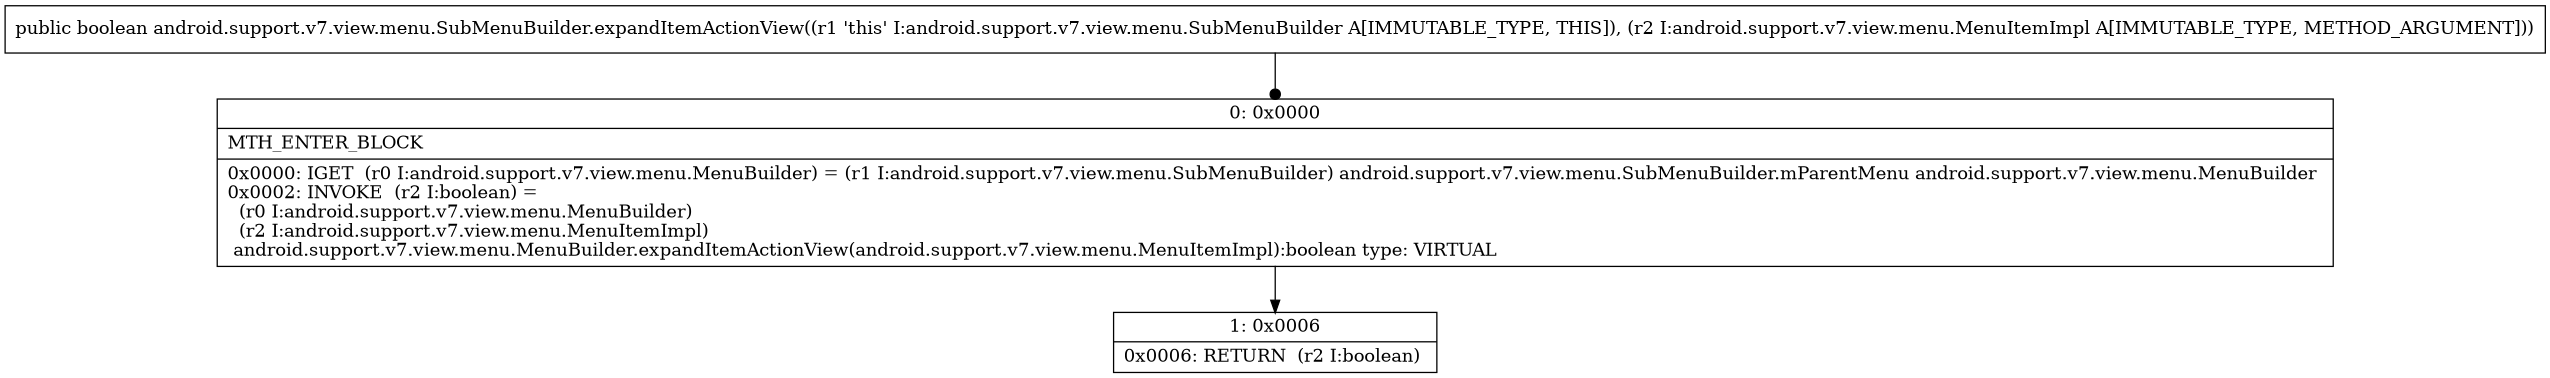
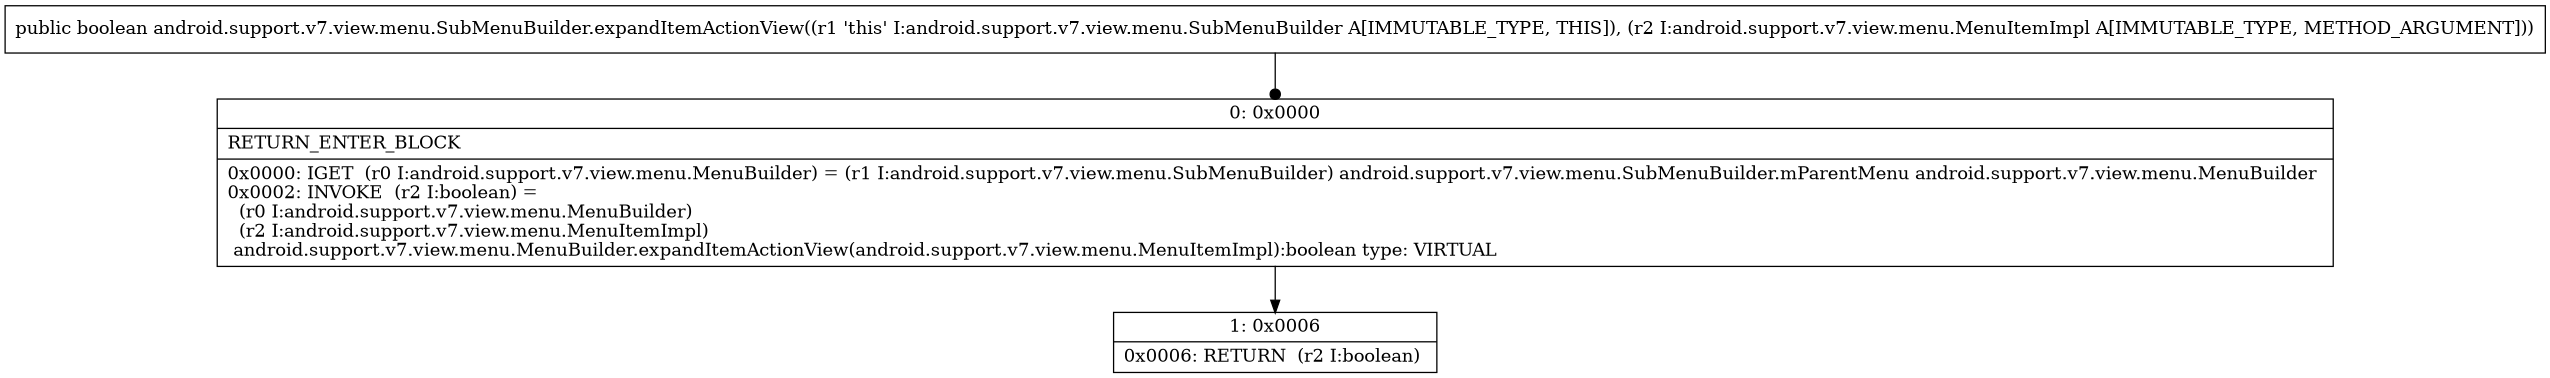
node "0: 0x0000": text "MTH_ENTER_BLOCK" -> "RETURN_ENTER_BLOCK"
